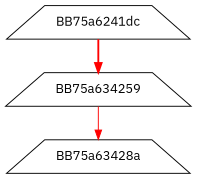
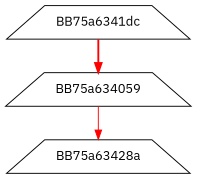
node "BB75a6241dc": label "BB75a6241dc" -> "BB75a6341dc"
node "BB75a634259": label "BB75a634259" -> "BB75a634059"
